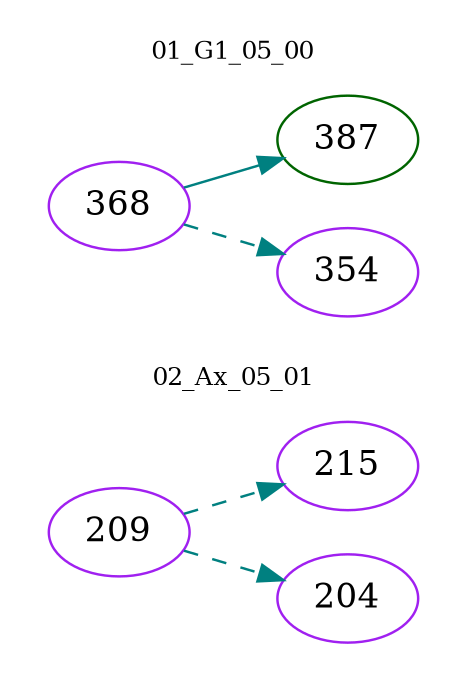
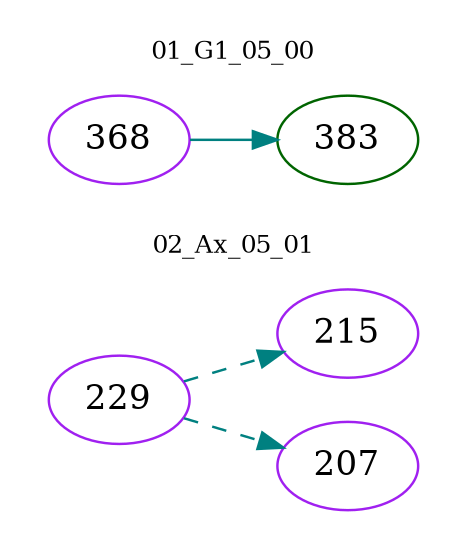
node "387": label "387" -> "383"
node "354": removed
node "209": label "209" -> "229"
node "204": label "204" -> "207"
